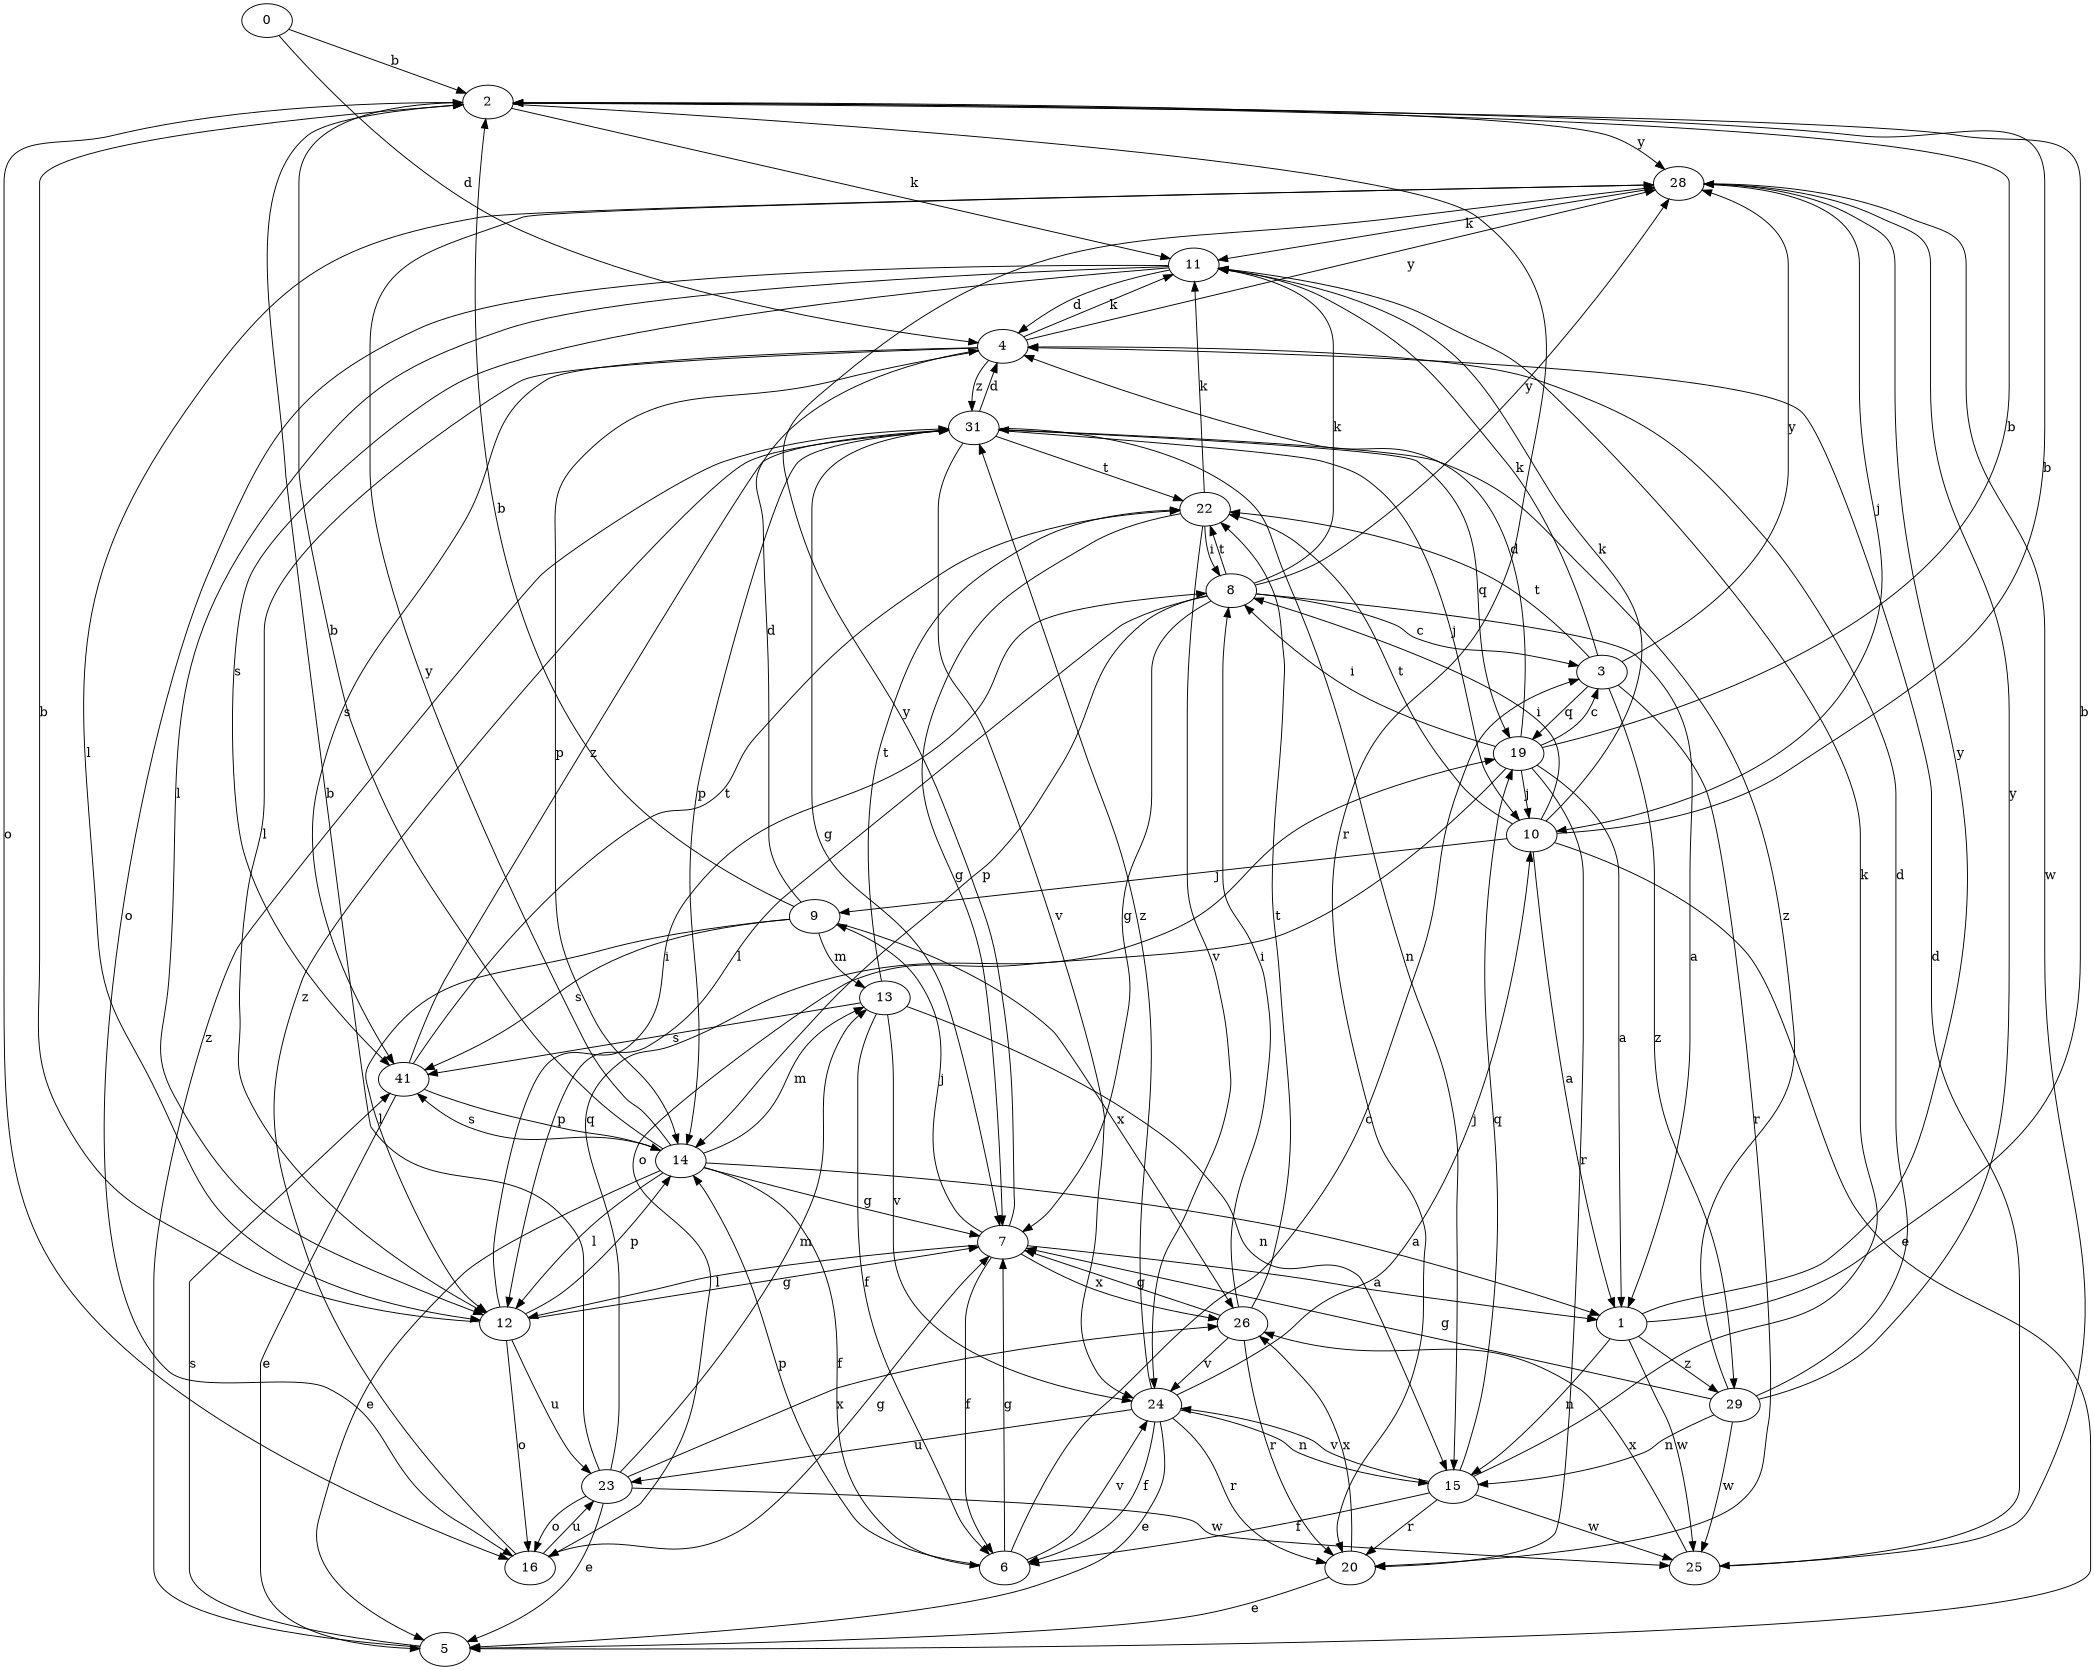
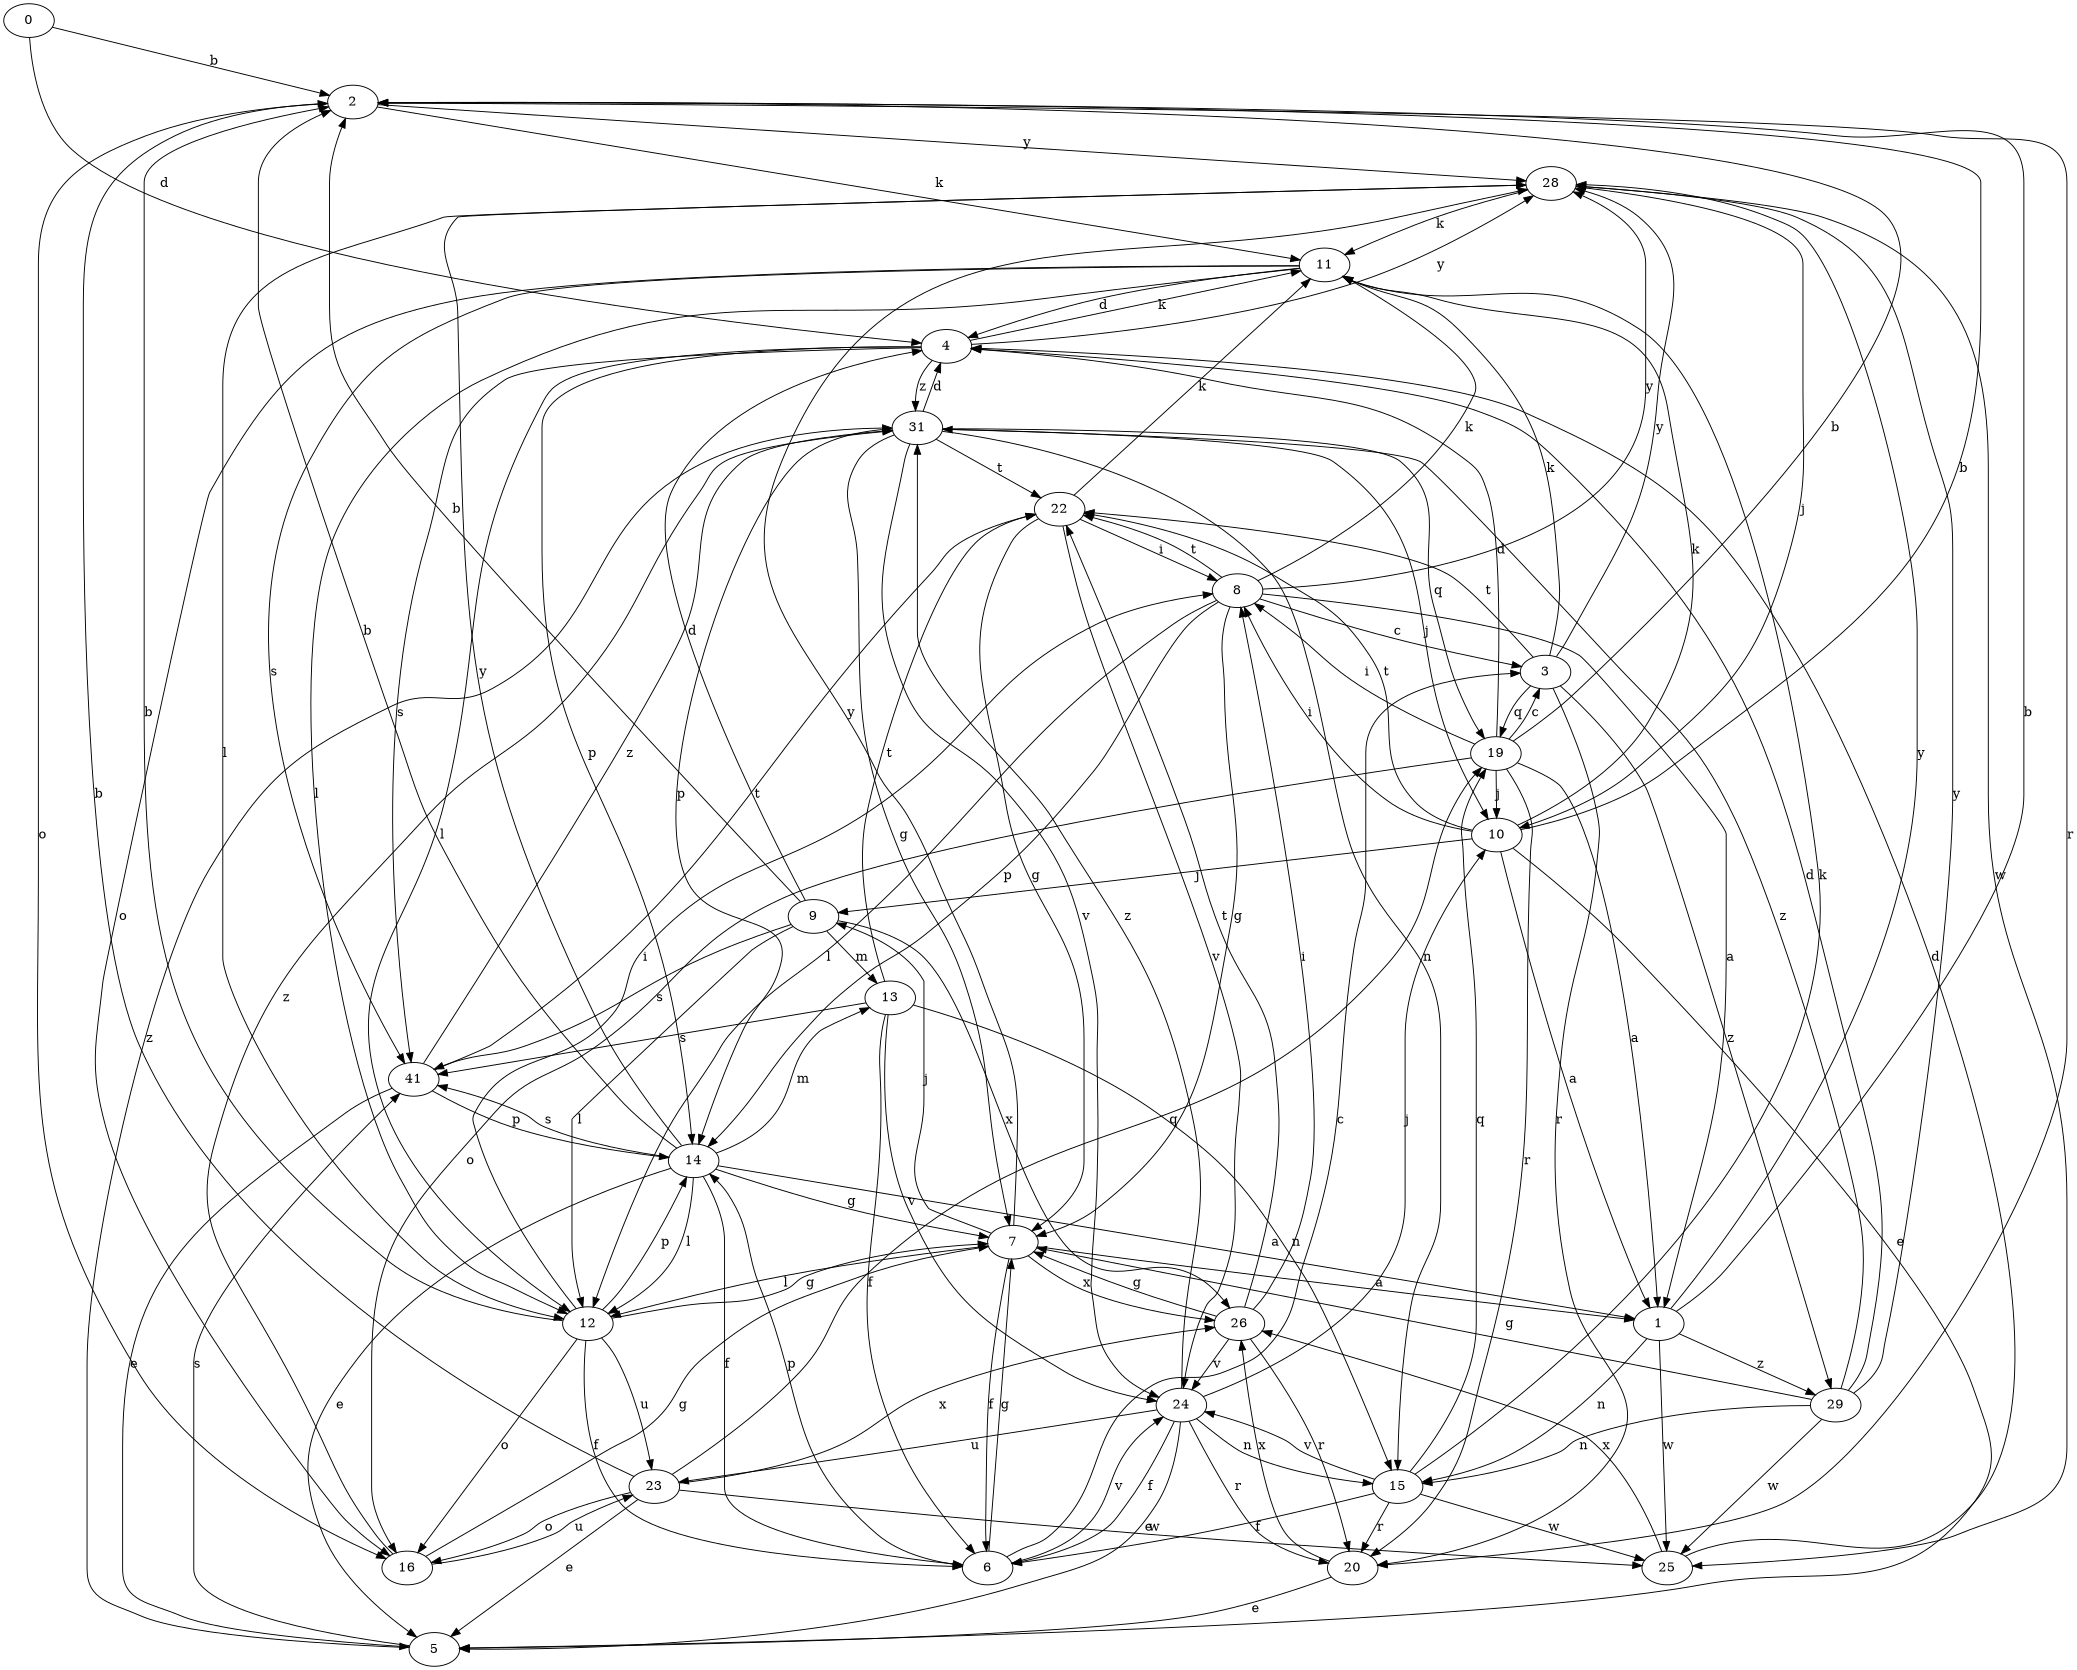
edge "23" -> "13": removed, label "m"
edge "12" -> "6": added, label "f"
